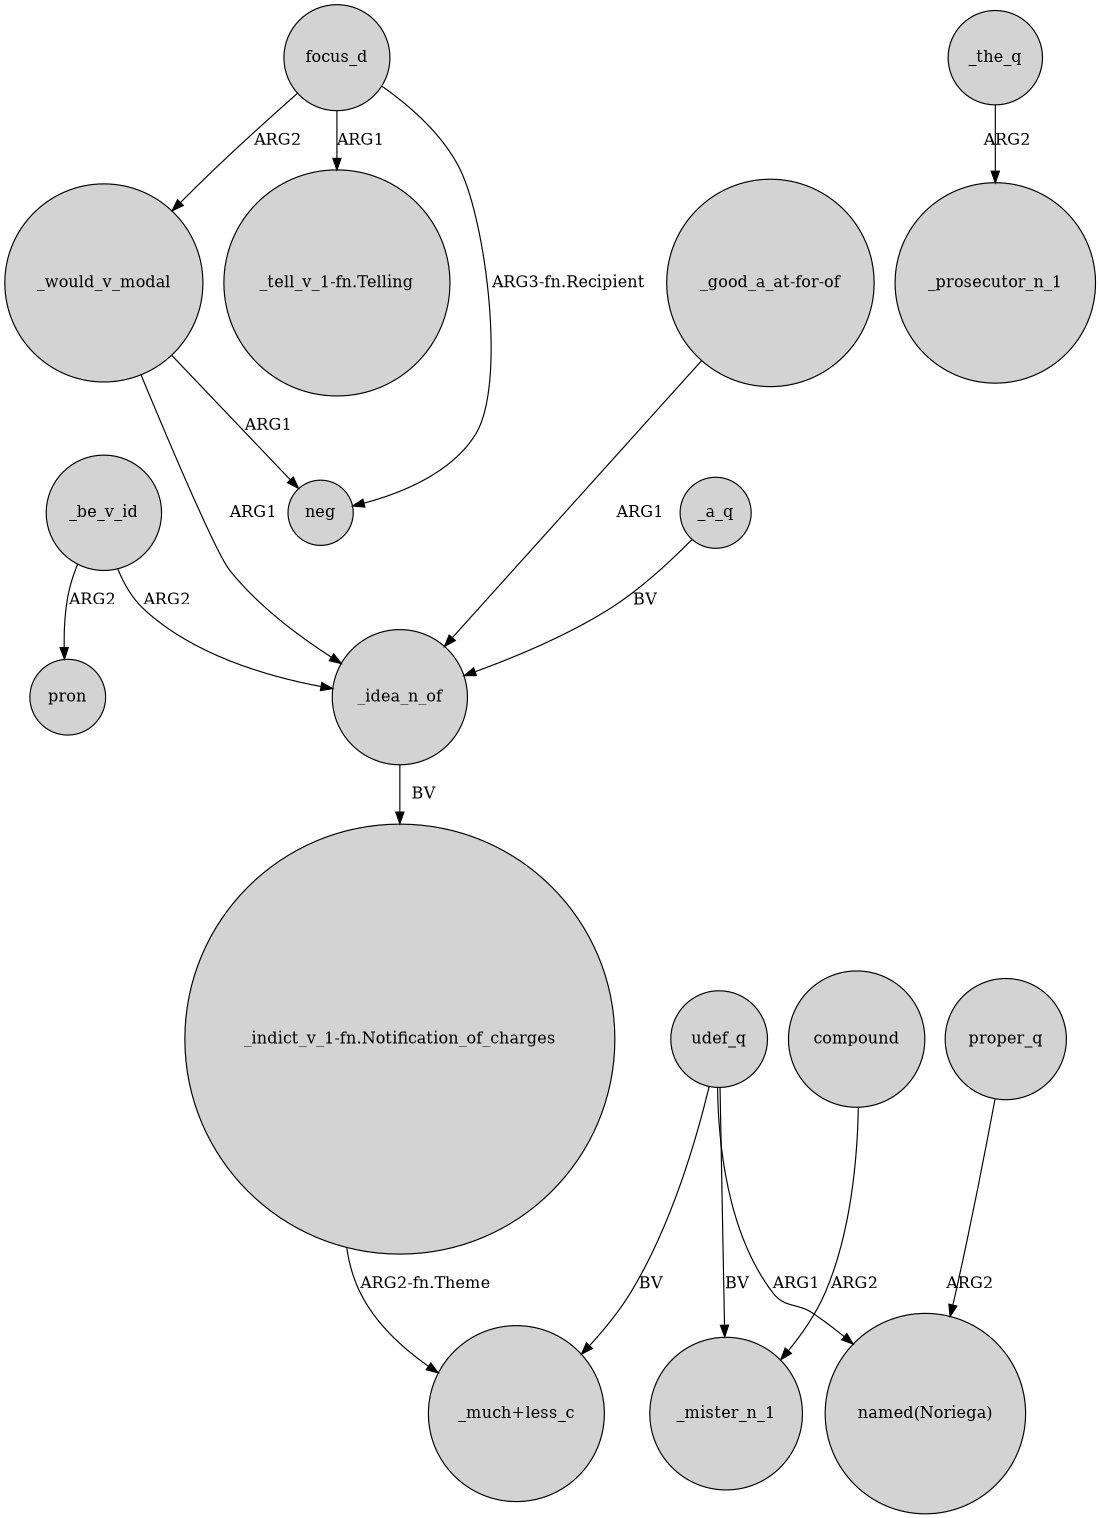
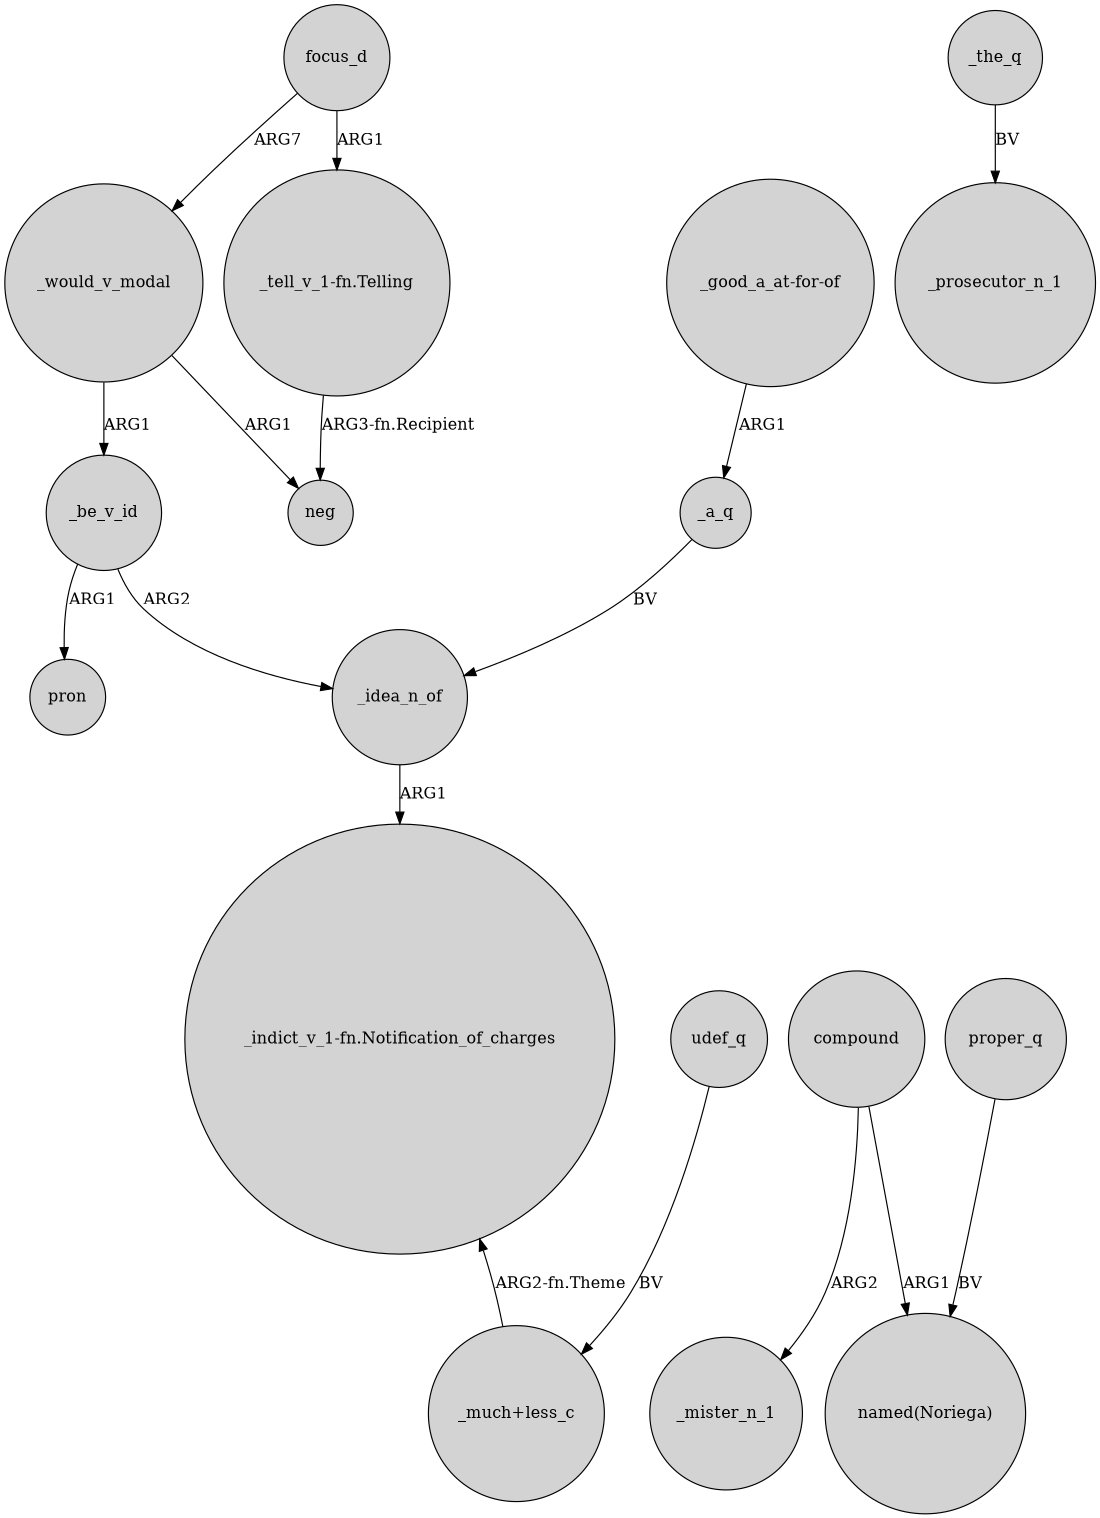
edge "focus_d" -> "_would_v_modal": label "ARG2" -> "ARG7"
edge "_the_q" -> "_prosecutor_n_1": label "ARG2" -> "BV"
edge "focus_d" -> "neg": now "_tell_v_1-fn.Telling" -> "neg"
edge "_good_a_at-for-of" -> "_idea_n_of": now "_good_a_at-for-of" -> "_a_q"
edge "_would_v_modal" -> "_idea_n_of": now "_would_v_modal" -> "_be_v_id"
edge "_be_v_id" -> "pron": label "ARG2" -> "ARG1"
edge "_idea_n_of" -> "_indict_v_1-fn.Notification_of_charges": label "BV" -> "ARG1"
edge "udef_q" -> "_mister_n_1": removed, label "BV"
edge "udef_q" -> "named(Noriega)": now "compound" -> "named(Noriega)"
edge "proper_q" -> "named(Noriega)": label "ARG2" -> "BV"
edge "_indict_v_1-fn.Notification_of_charges" -> "_much+less_c": reversed
